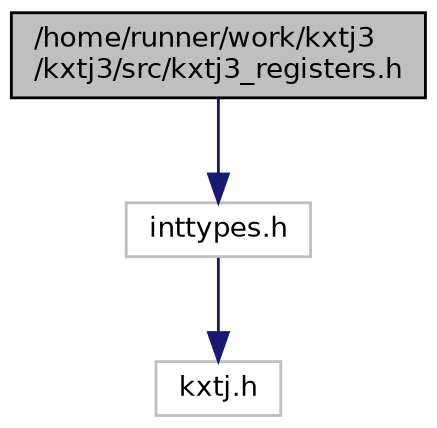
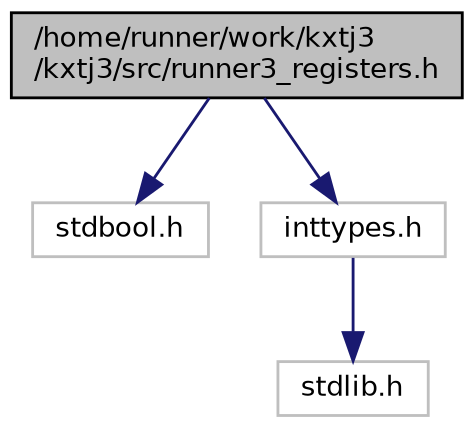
node "/home/runner/work/kxtj3 /kxtj3/src/kxtj3_registers.h": label "/home/runner/work/kxtj3 /kxtj3/src/kxtj3_registers.h" -> "/home/runner/work/kxtj3 /kxtj3/src/runner3_registers.h"
node "stdbool.h": added
node "kxtj.h": label "kxtj.h" -> "stdlib.h"
